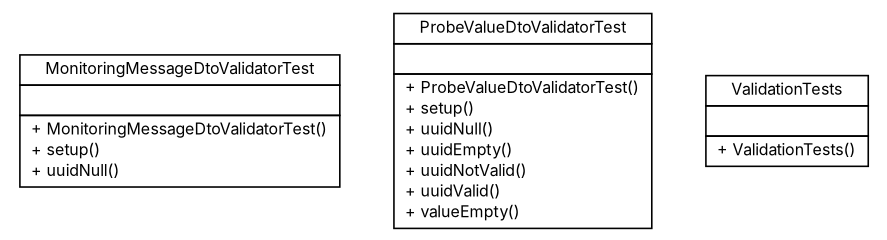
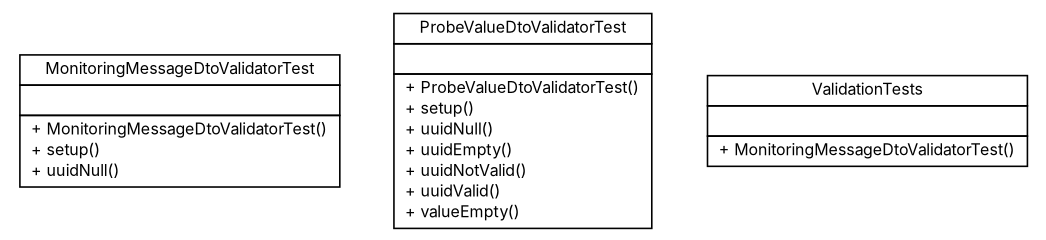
node "ValidationTests": text "+ ValidationTests()" -> "+ MonitoringMessageDtoValidatorTest()"
